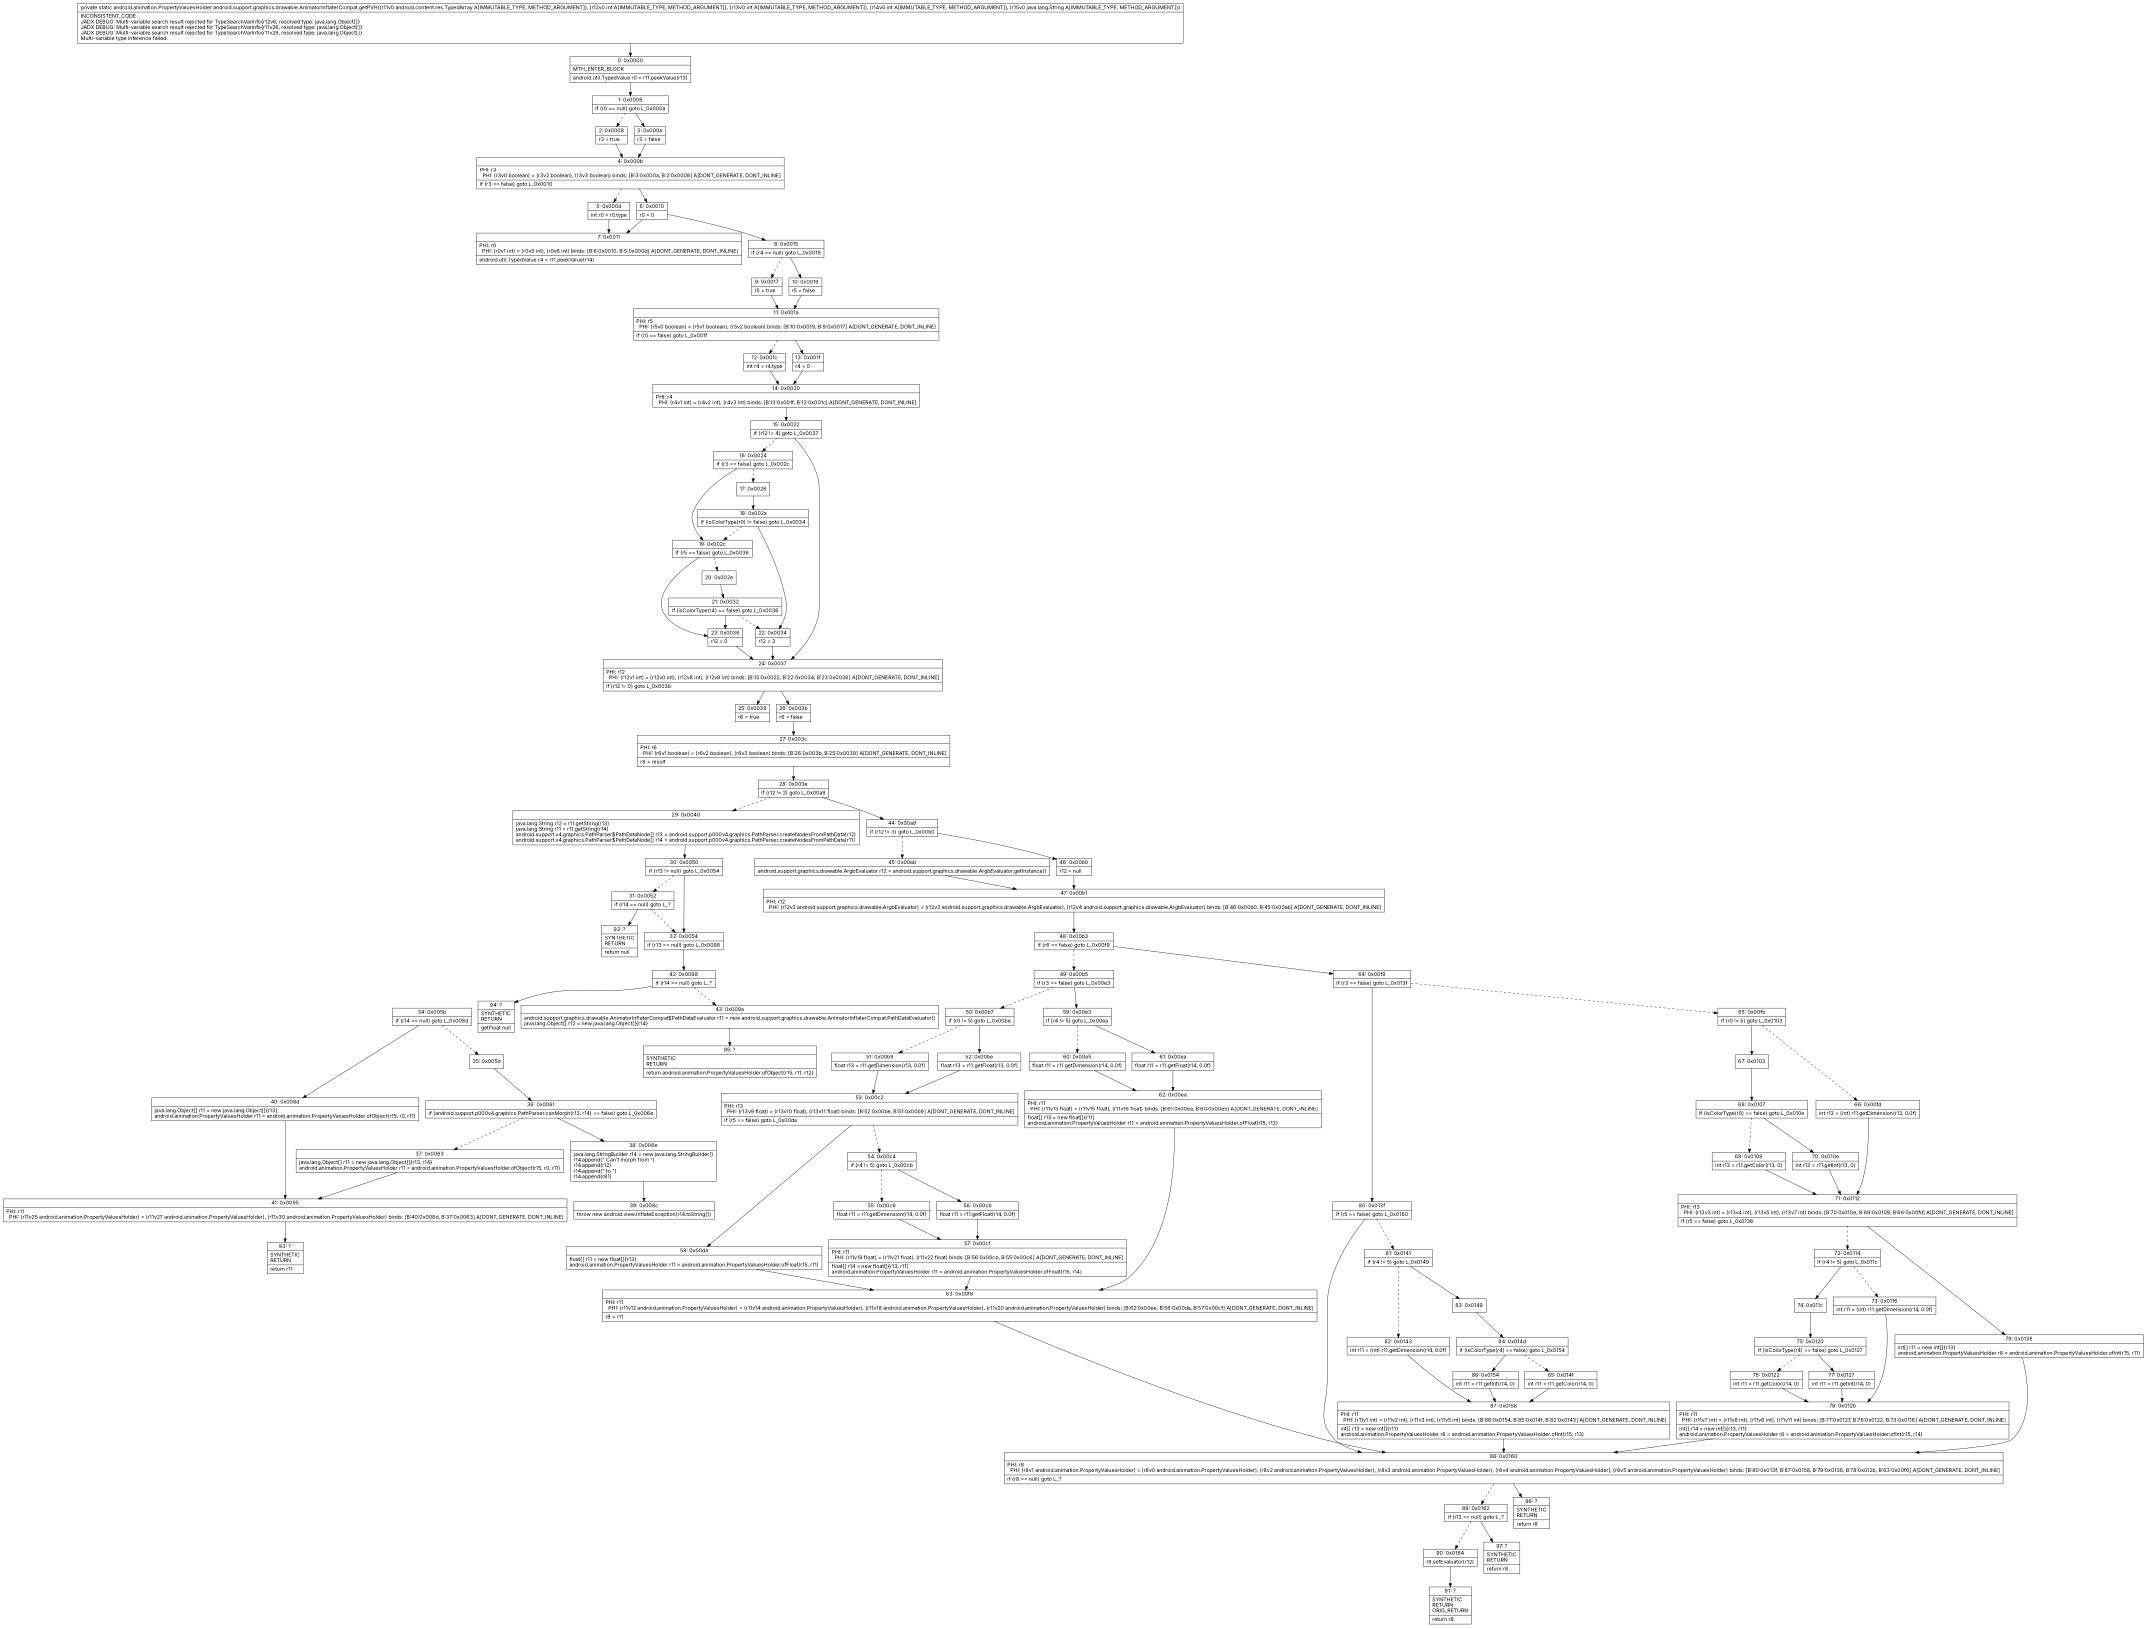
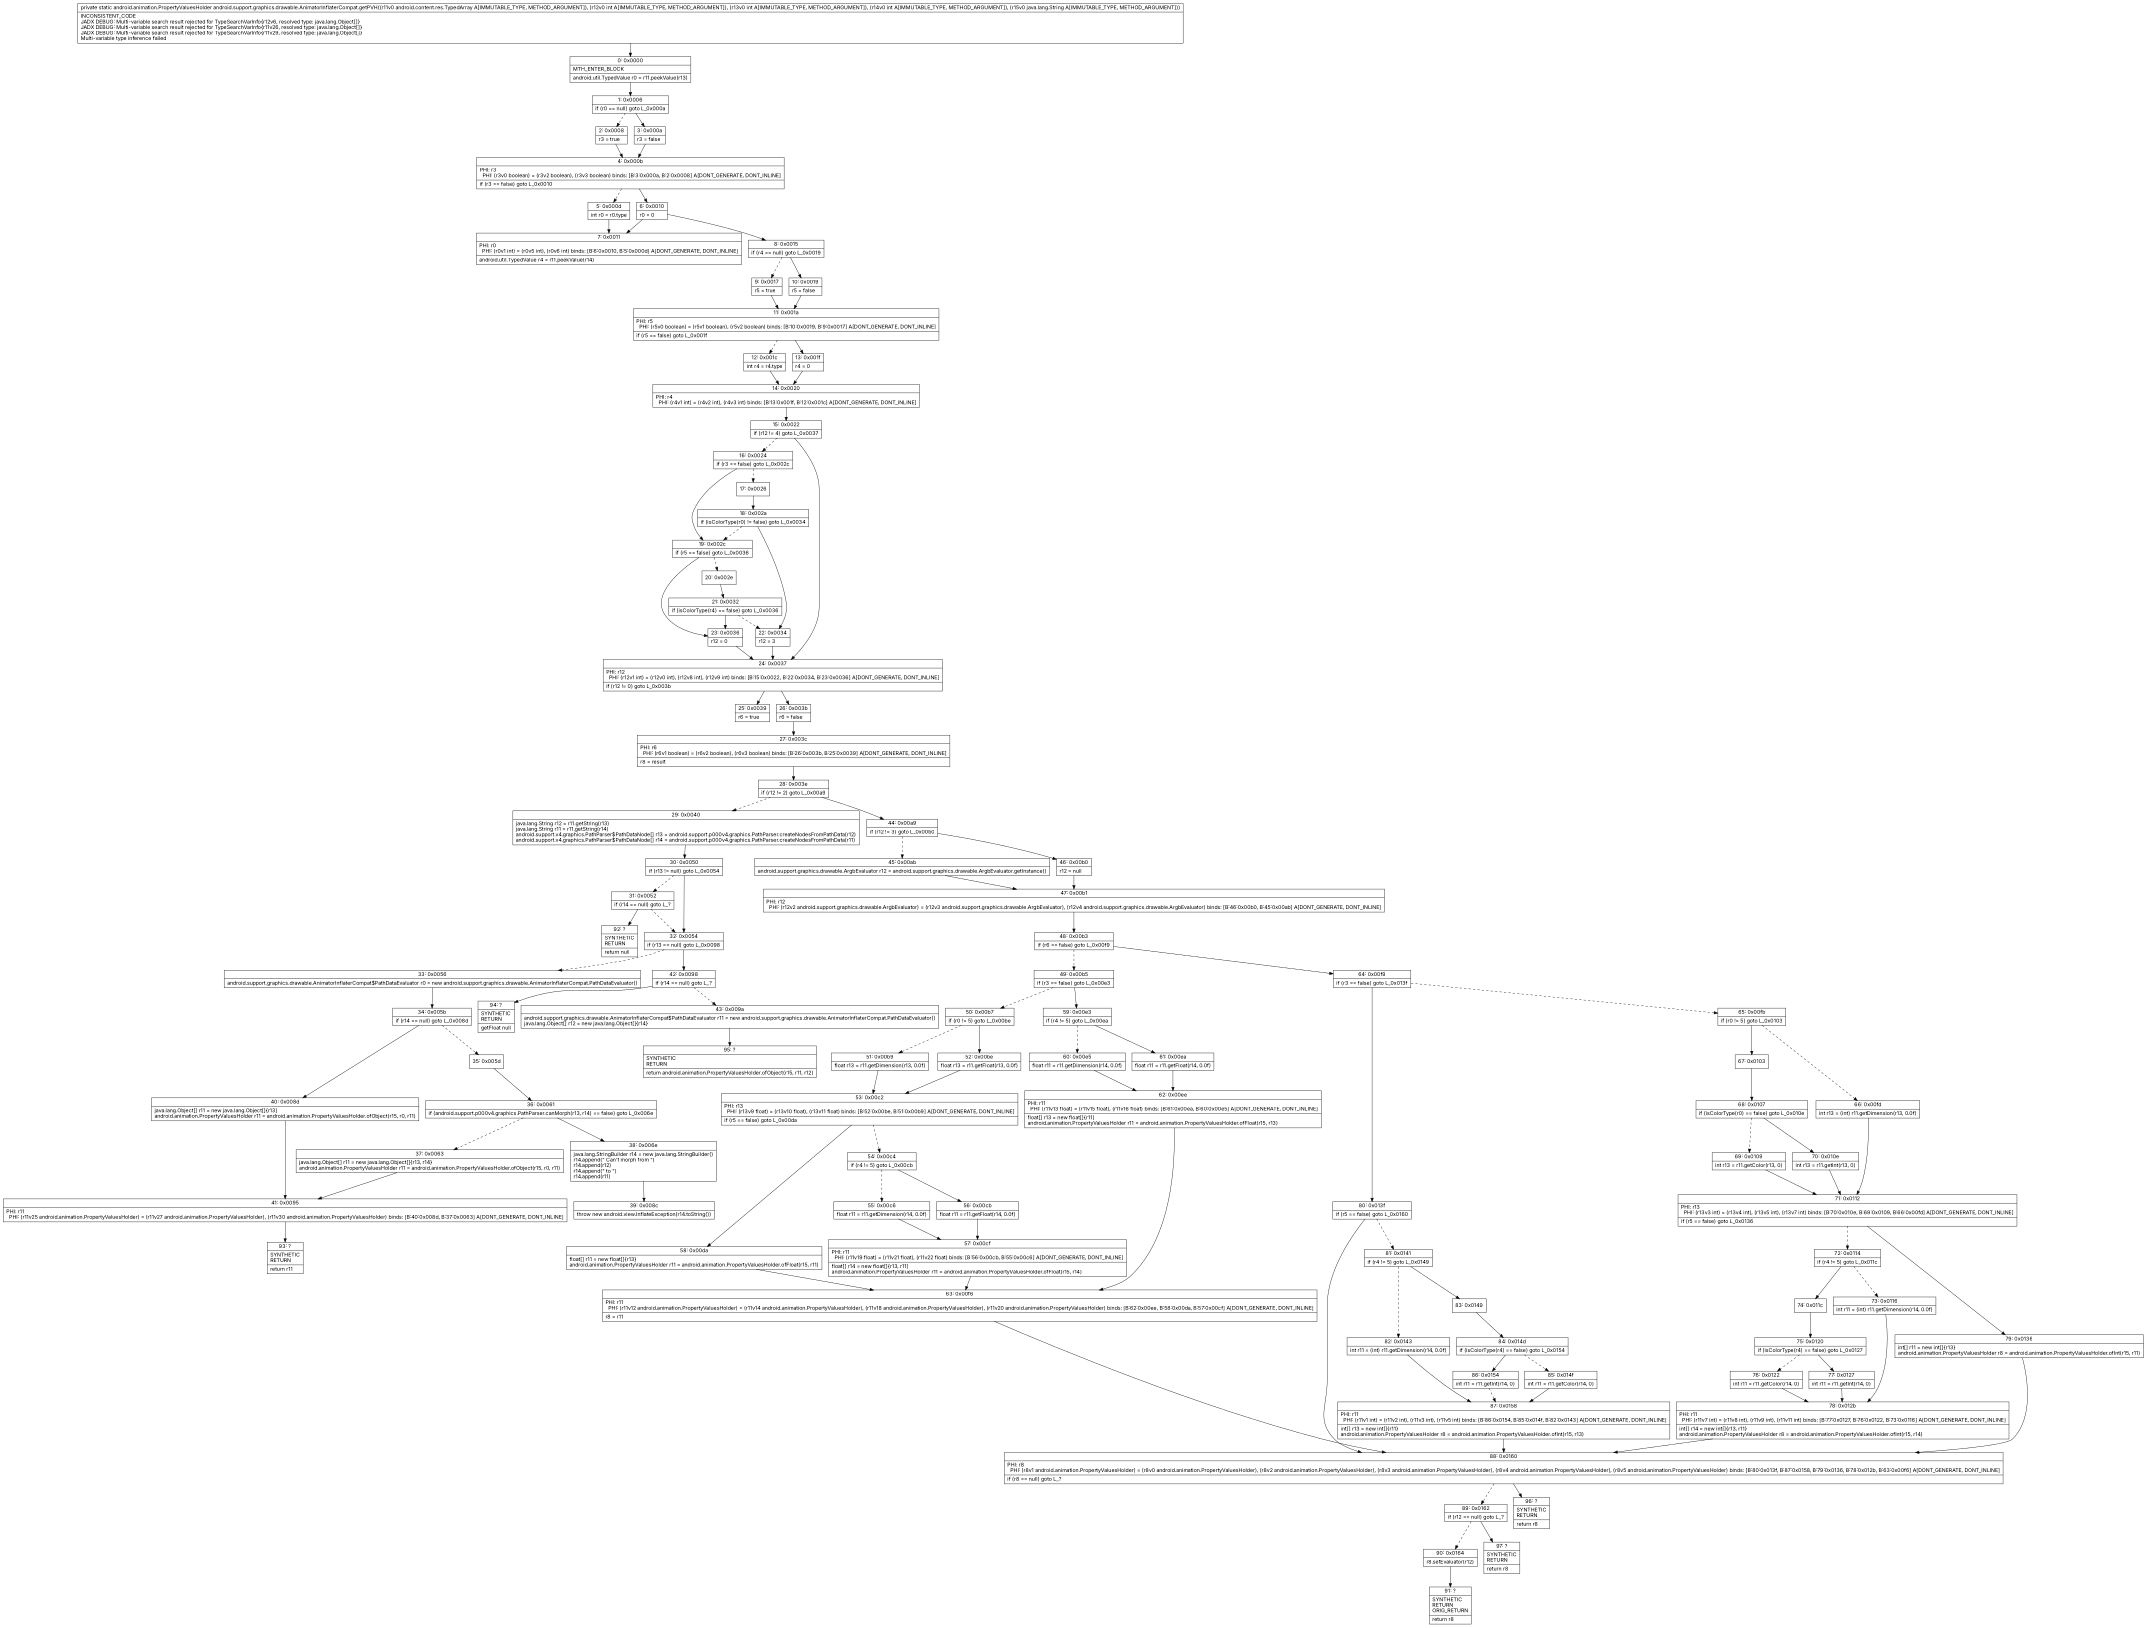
node "33: 0x0056": added
node "38: 0x006e": text "r14.append(r81)" -> "r14.append(r11)"
edge "86: 0x0154" -> "87: 0x0158": style solid -> dashed
